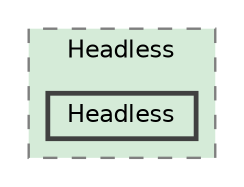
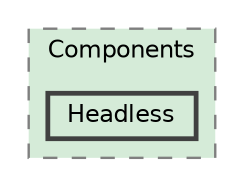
cluster "Headless": label "Headless" -> "Components"
